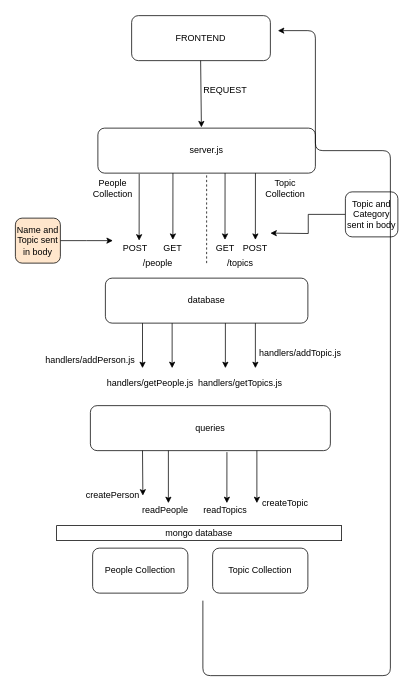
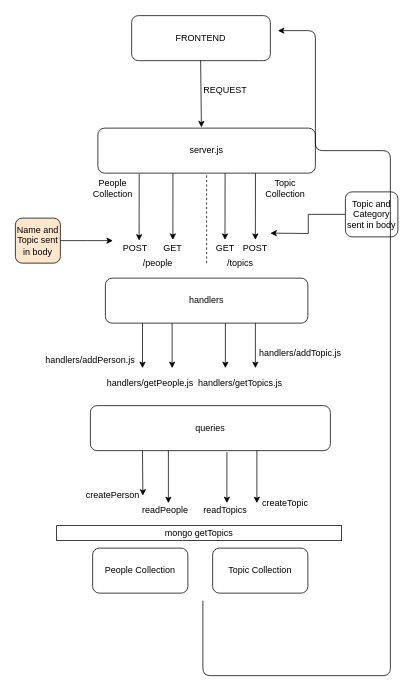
node "database": label "database" -> "handlers"
node "mongo database": label "mongo database" -> "mongo getTopics"
